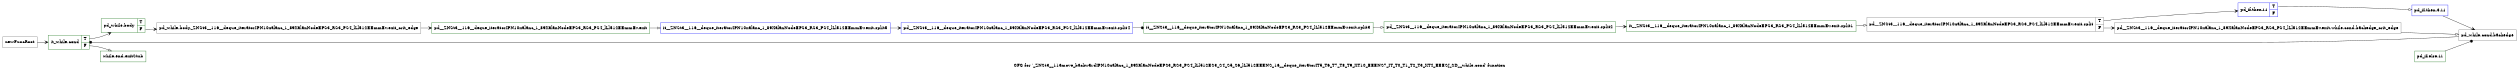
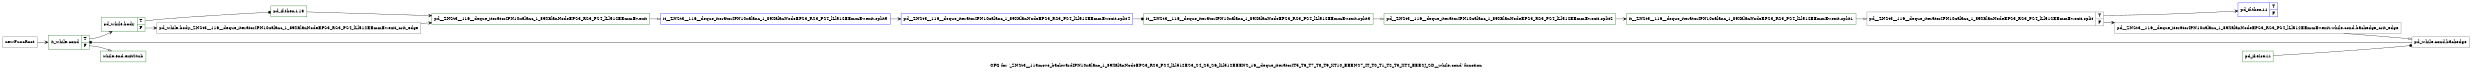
node "pd_if.then.3.i.i": removed
node "pd_if.then.i.13": added
